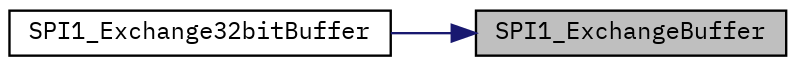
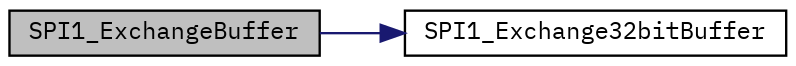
edge "SPI1_Exchange32bitBuffer" -> "SPI1_ExchangeBuffer": reversed
